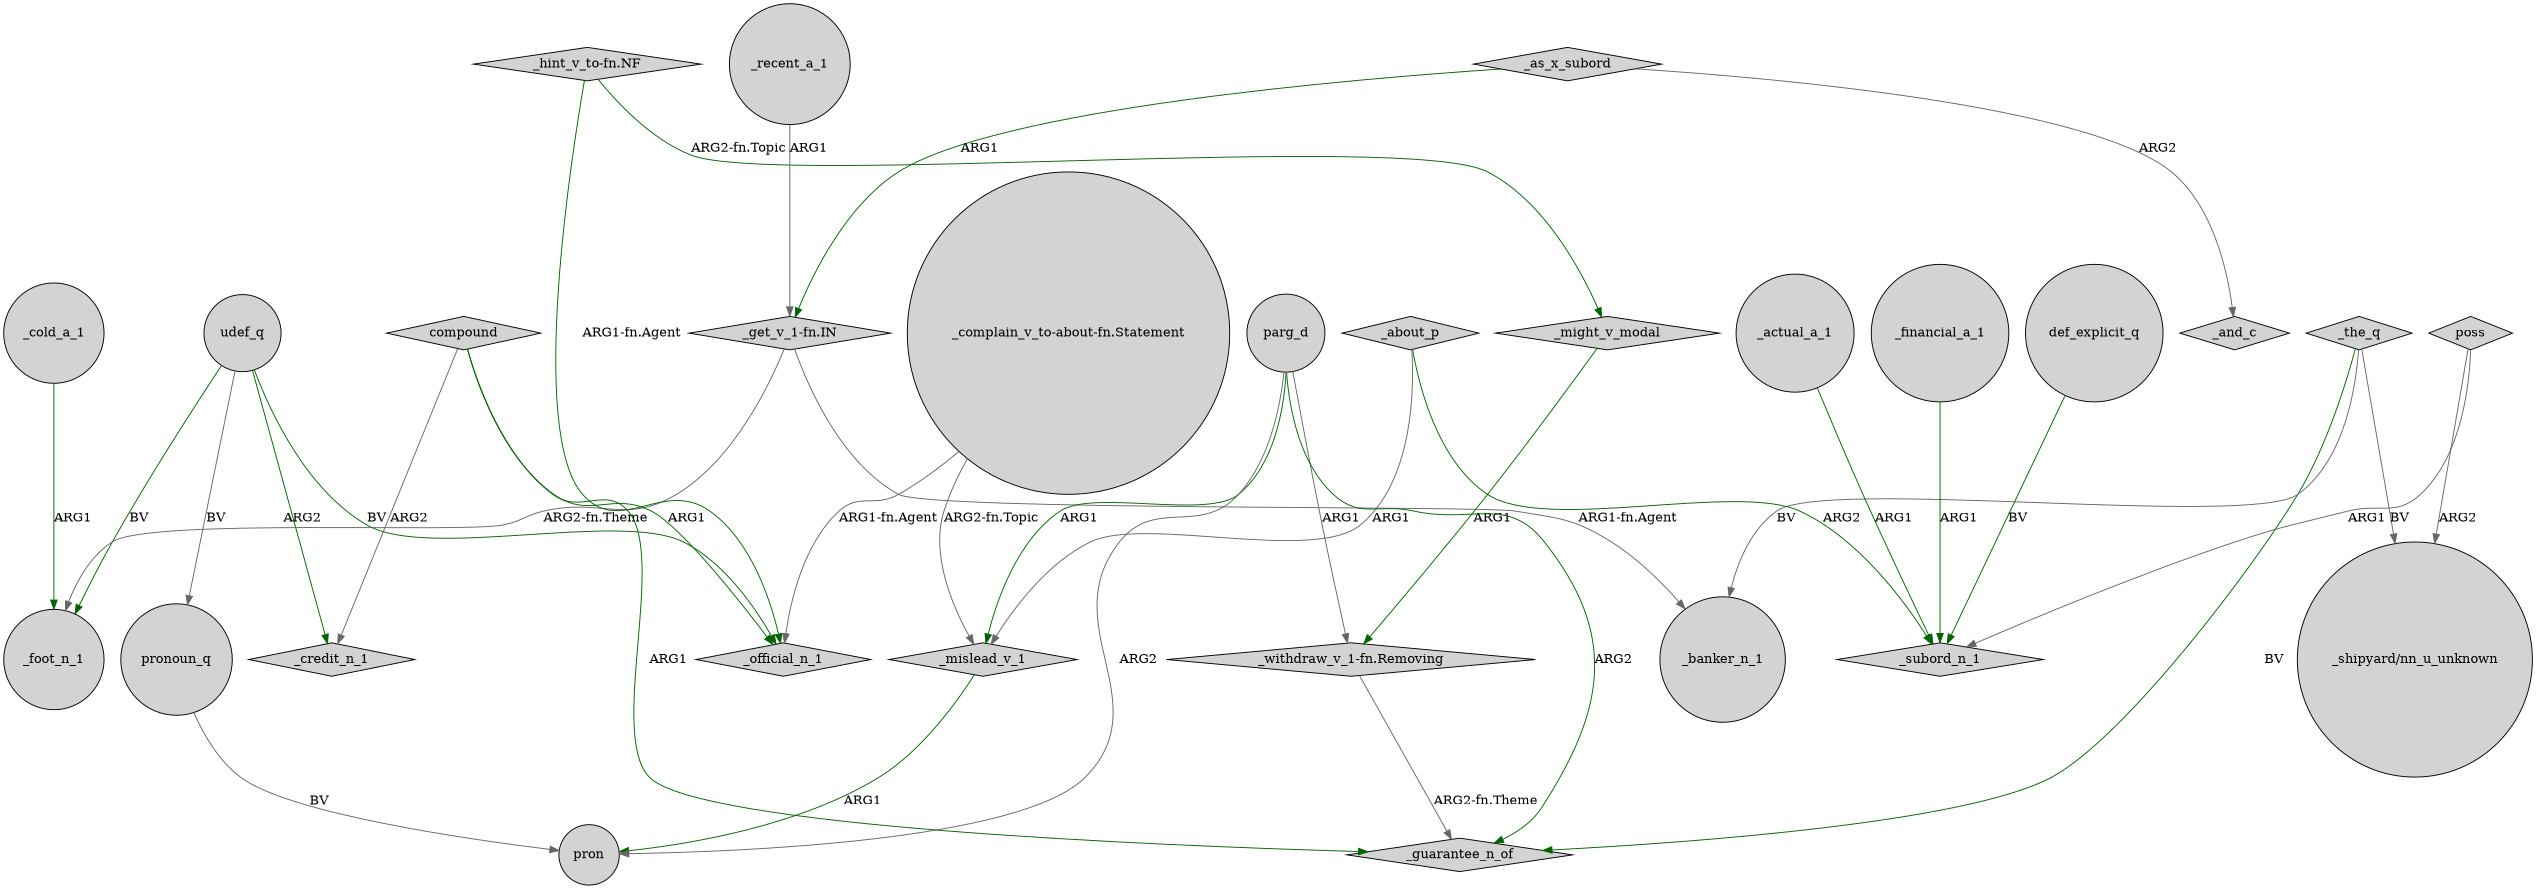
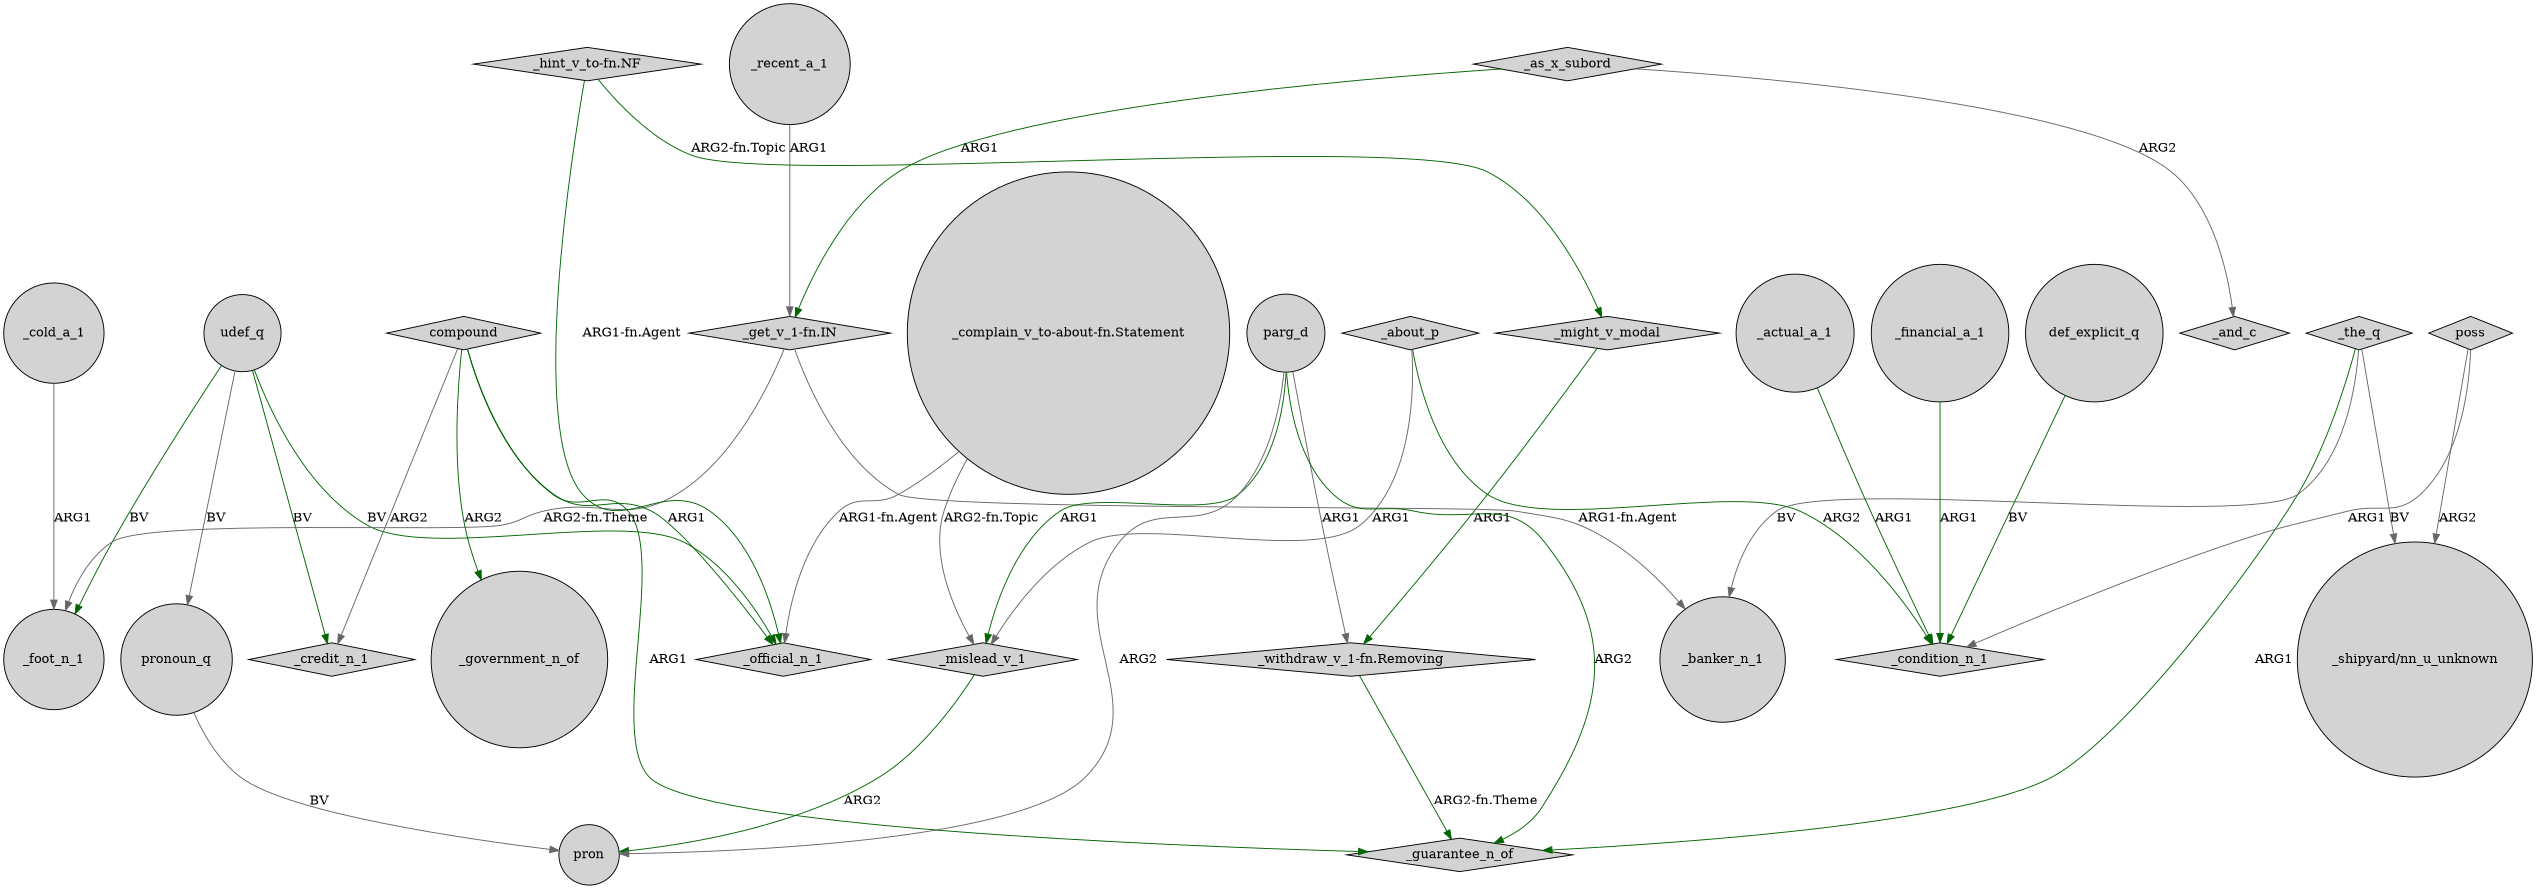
edge "_cold_a_1" -> "_foot_n_1": color darkgreen -> gray40
edge "udef_q" -> "_credit_n_1": label "ARG2" -> "BV"
node "_government_n_of": added
node "_subord_n_1": label "_subord_n_1" -> "_condition_n_1"
edge "_the_q" -> "_guarantee_n_of": label "BV" -> "ARG1"
edge "_withdraw_v_1-fn.Removing" -> "_guarantee_n_of": color gray40 -> darkgreen
edge "_mislead_v_1" -> "pron": label "ARG1" -> "ARG2"
